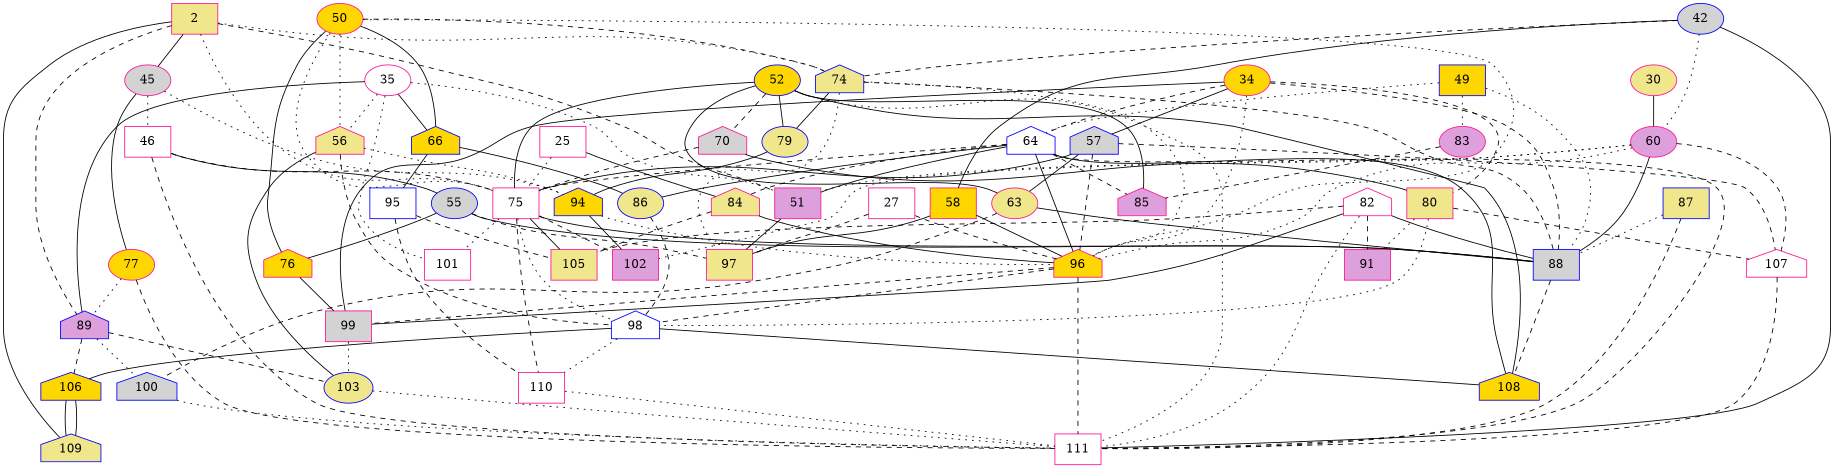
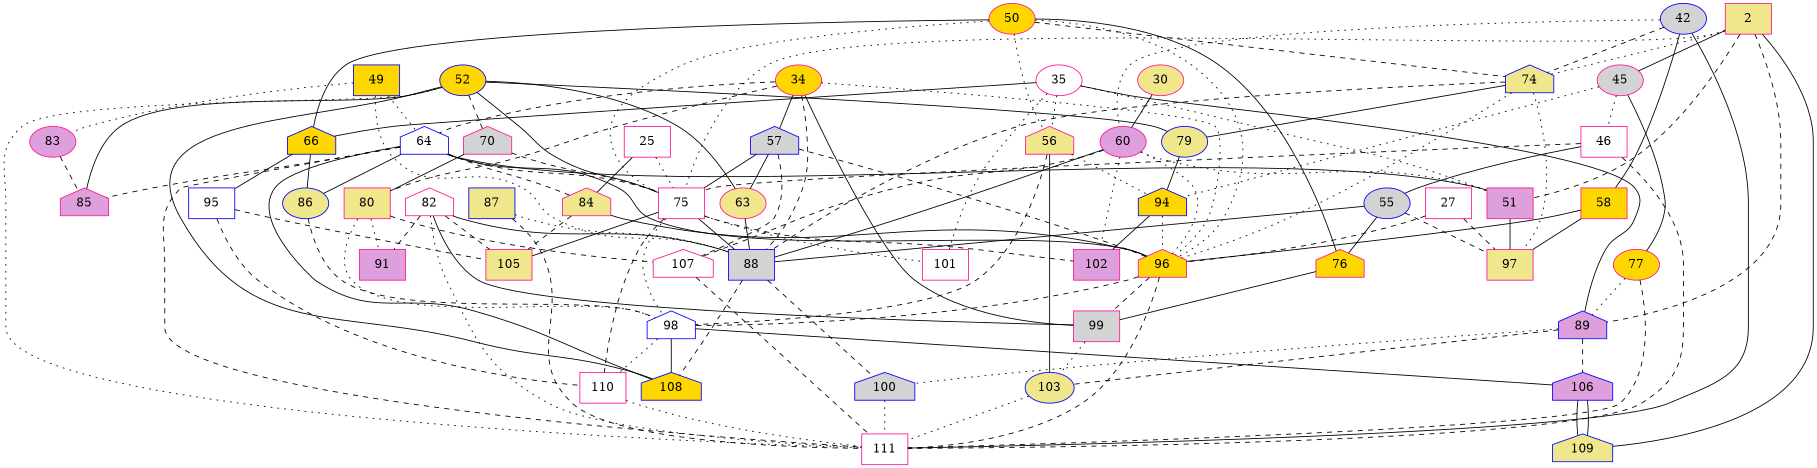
edge "63" -- "100": now "88" -- "100"
node "106": fillcolor gold -> plum
